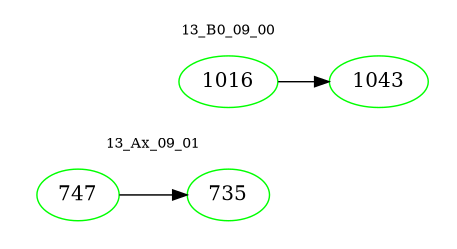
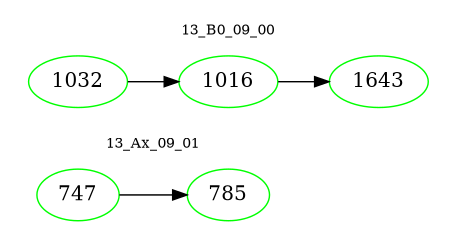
node "1032": added
node "1043": label "1043" -> "1643"
node "735": label "735" -> "785"
